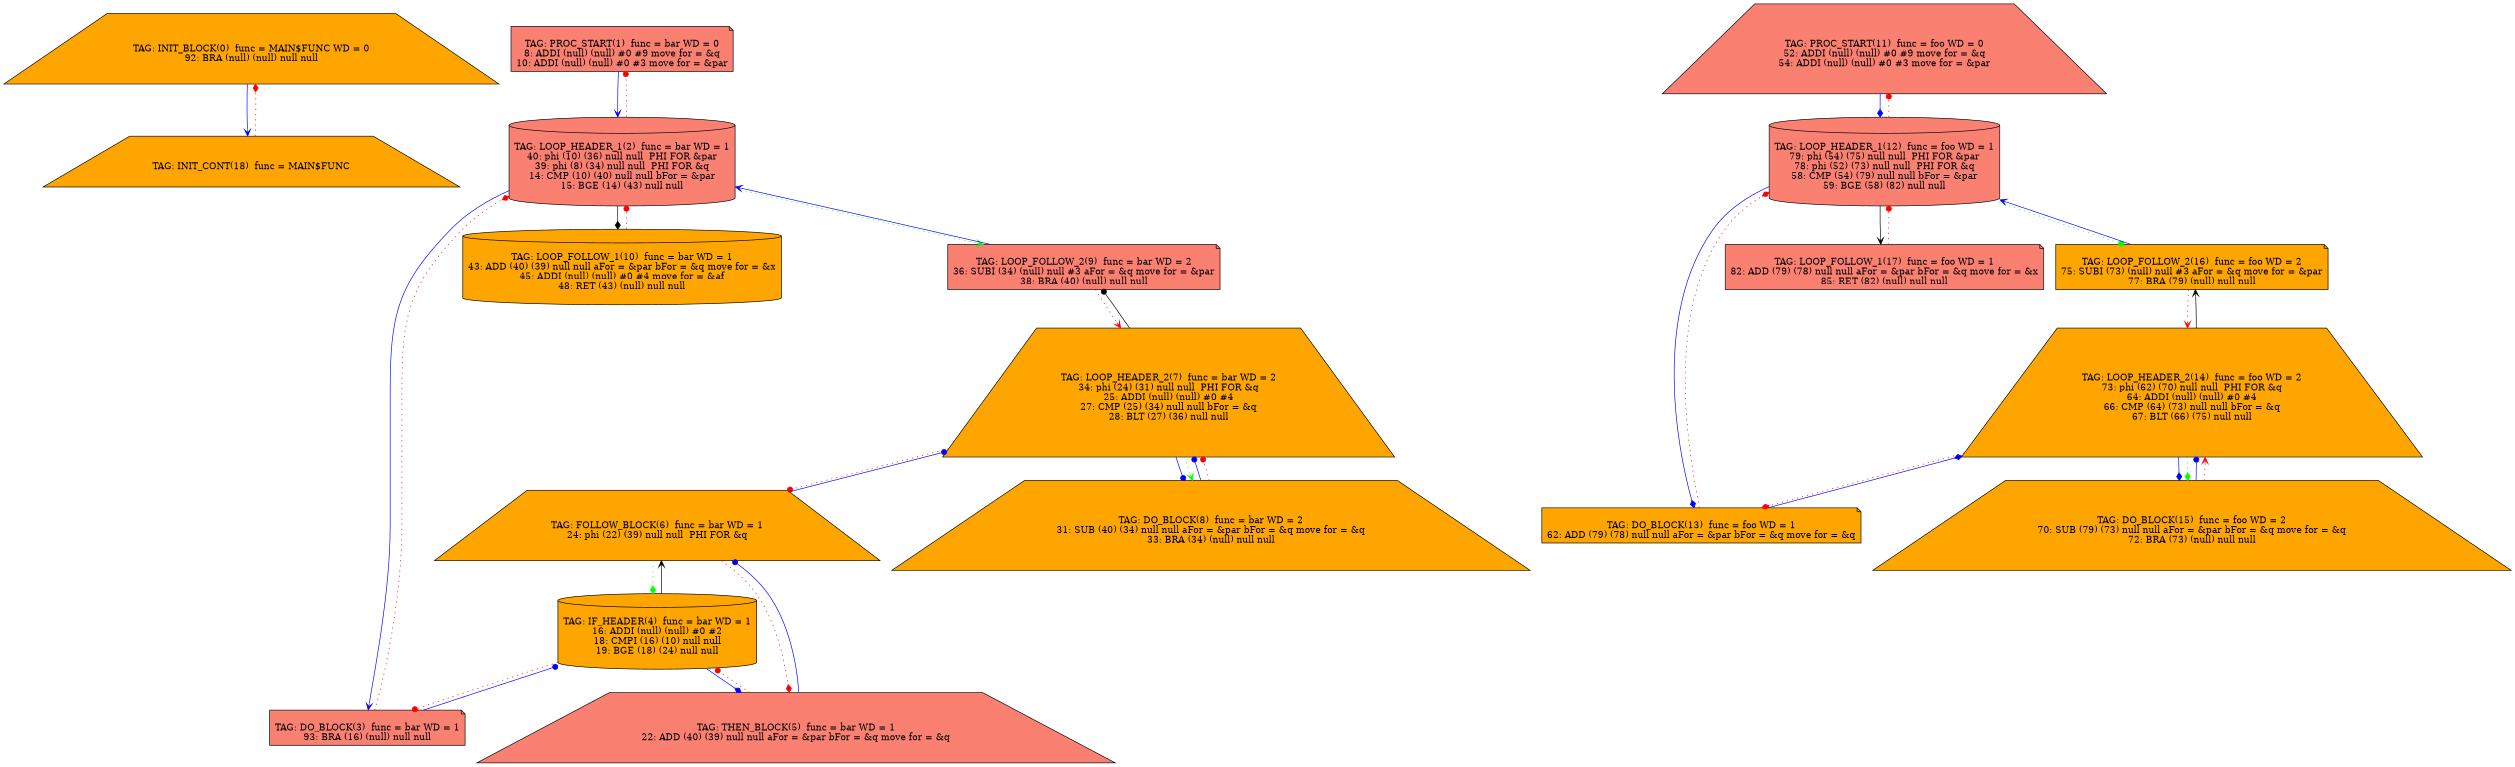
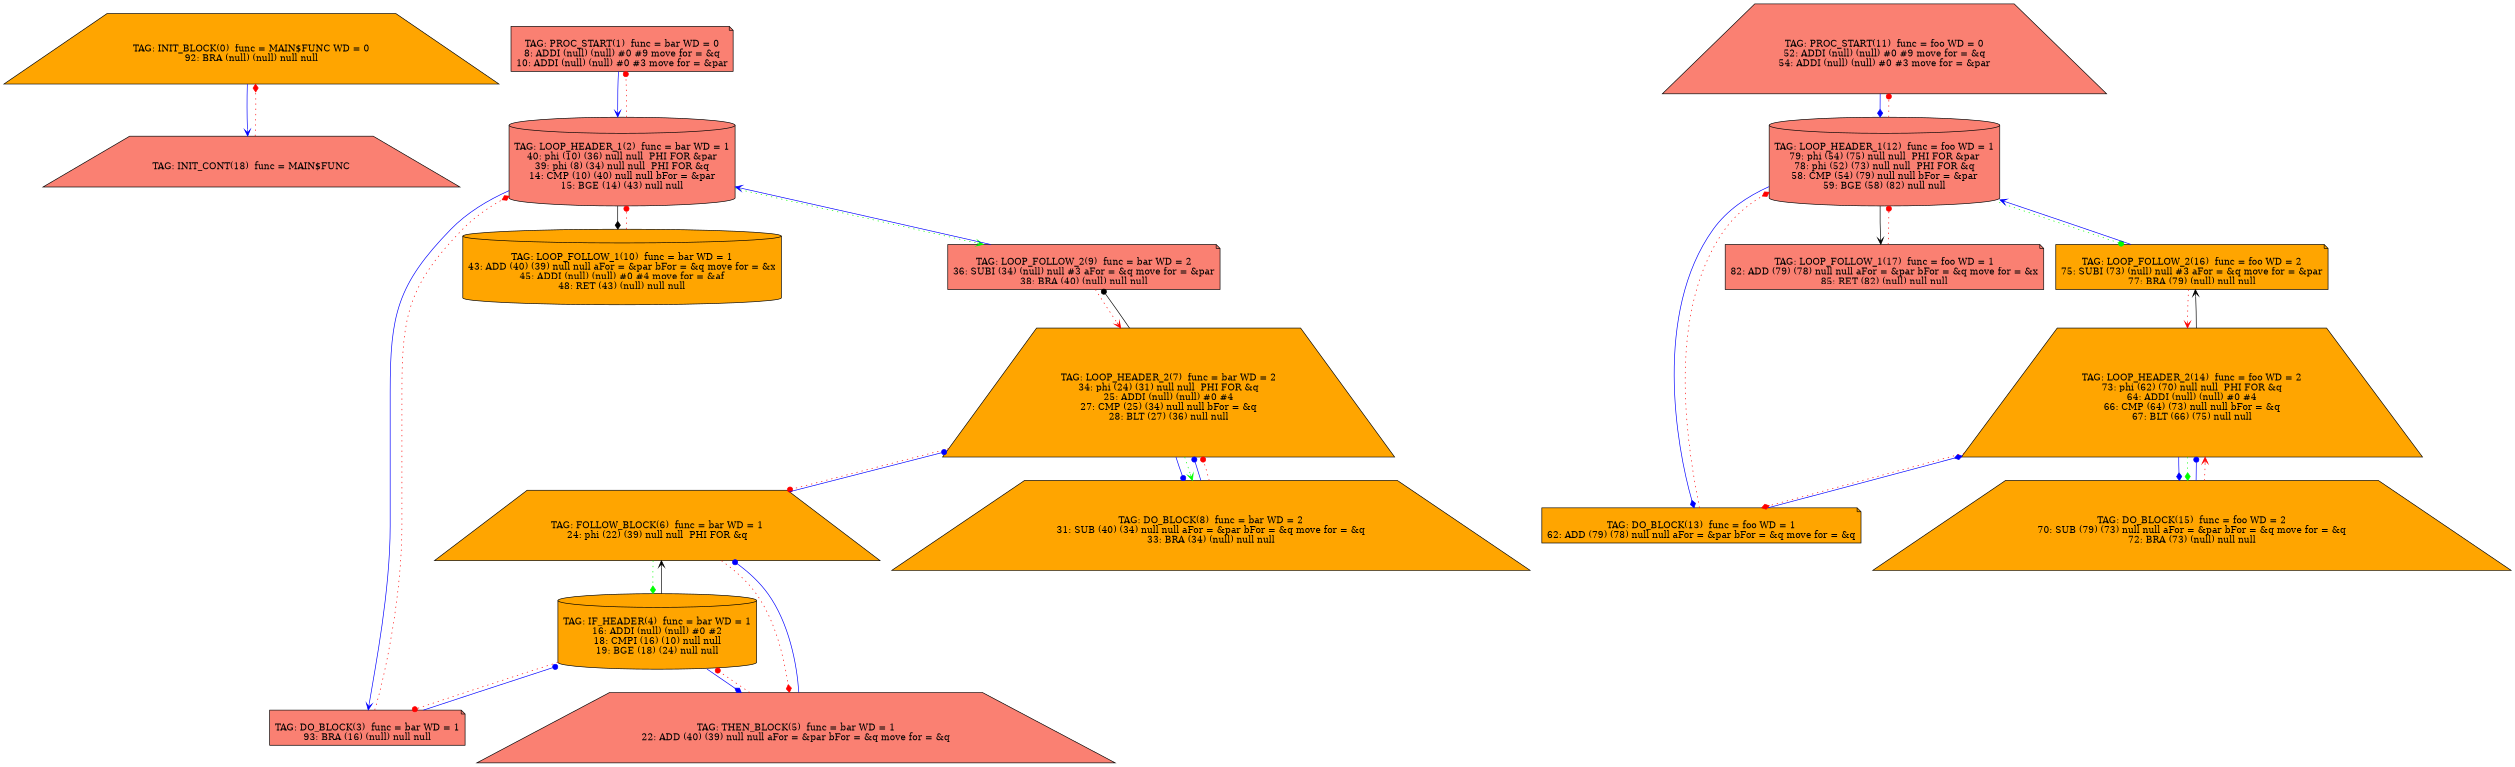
node "TAG: INIT_CONT(18)  func = MAIN$FUNC": fillcolor orange -> salmon
